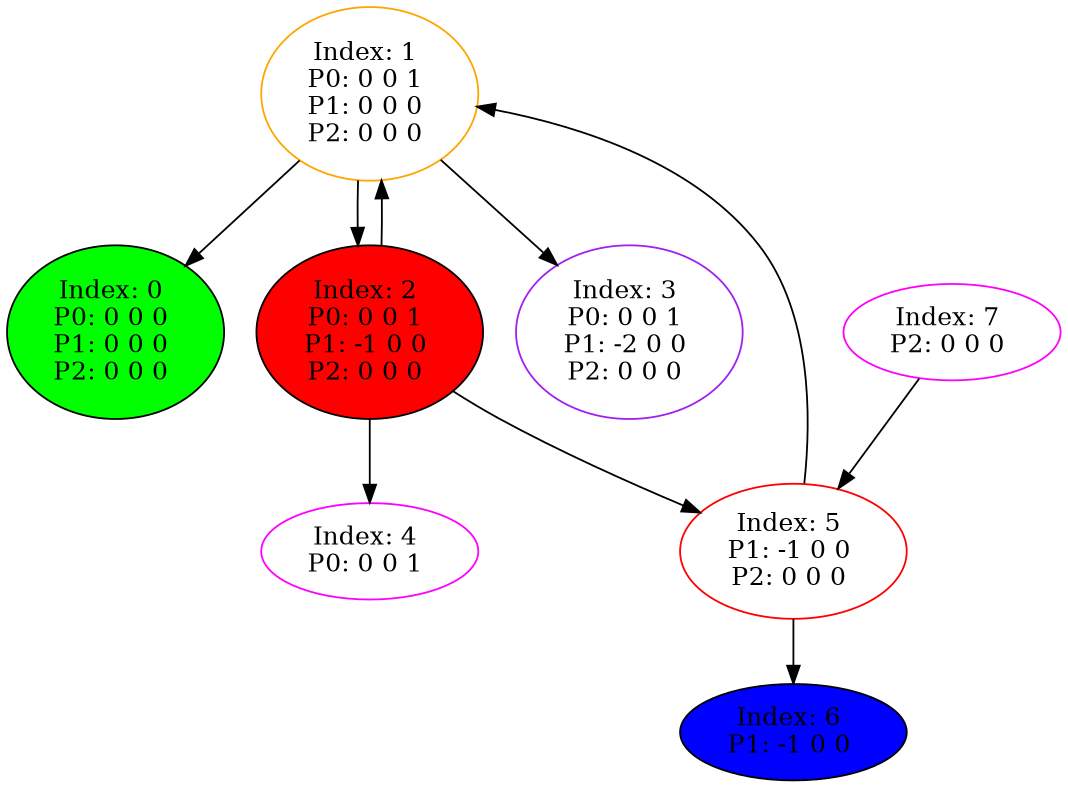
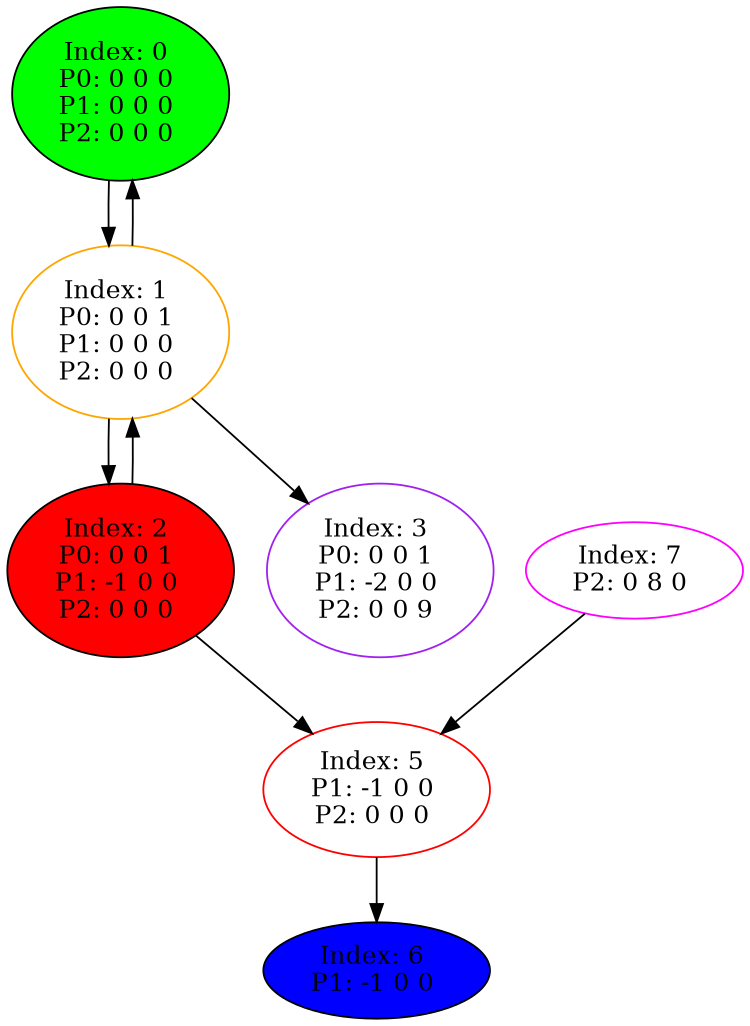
edge "Index: 5 P1: -1 0 0 P2: 0 0 0" -> "Index: 1 P0: 0 0 1 P1: 0 0 0 P2: 0 0 0": now "Index: 0 P0: 0 0 0 P1: 0 0 0 P2: 0 0 0" -> "Index: 1 P0: 0 0 1 P1: 0 0 0 P2: 0 0 0"
node "Index: 3 P0: 0 0 1 P1: -2 0 0 P2: 0 0 0": label "Index: 3 P0: 0 0 1 P1: -2 0 0 P2: 0 0 0" -> "Index: 3 P0: 0 0 1 P1: -2 0 0 P2: 0 0 9"
node "Index: 7 P2: 0 0 0": label "Index: 7 P2: 0 0 0" -> "Index: 7 P2: 0 8 0"
node "Index: 4 P0: 0 0 1": removed
